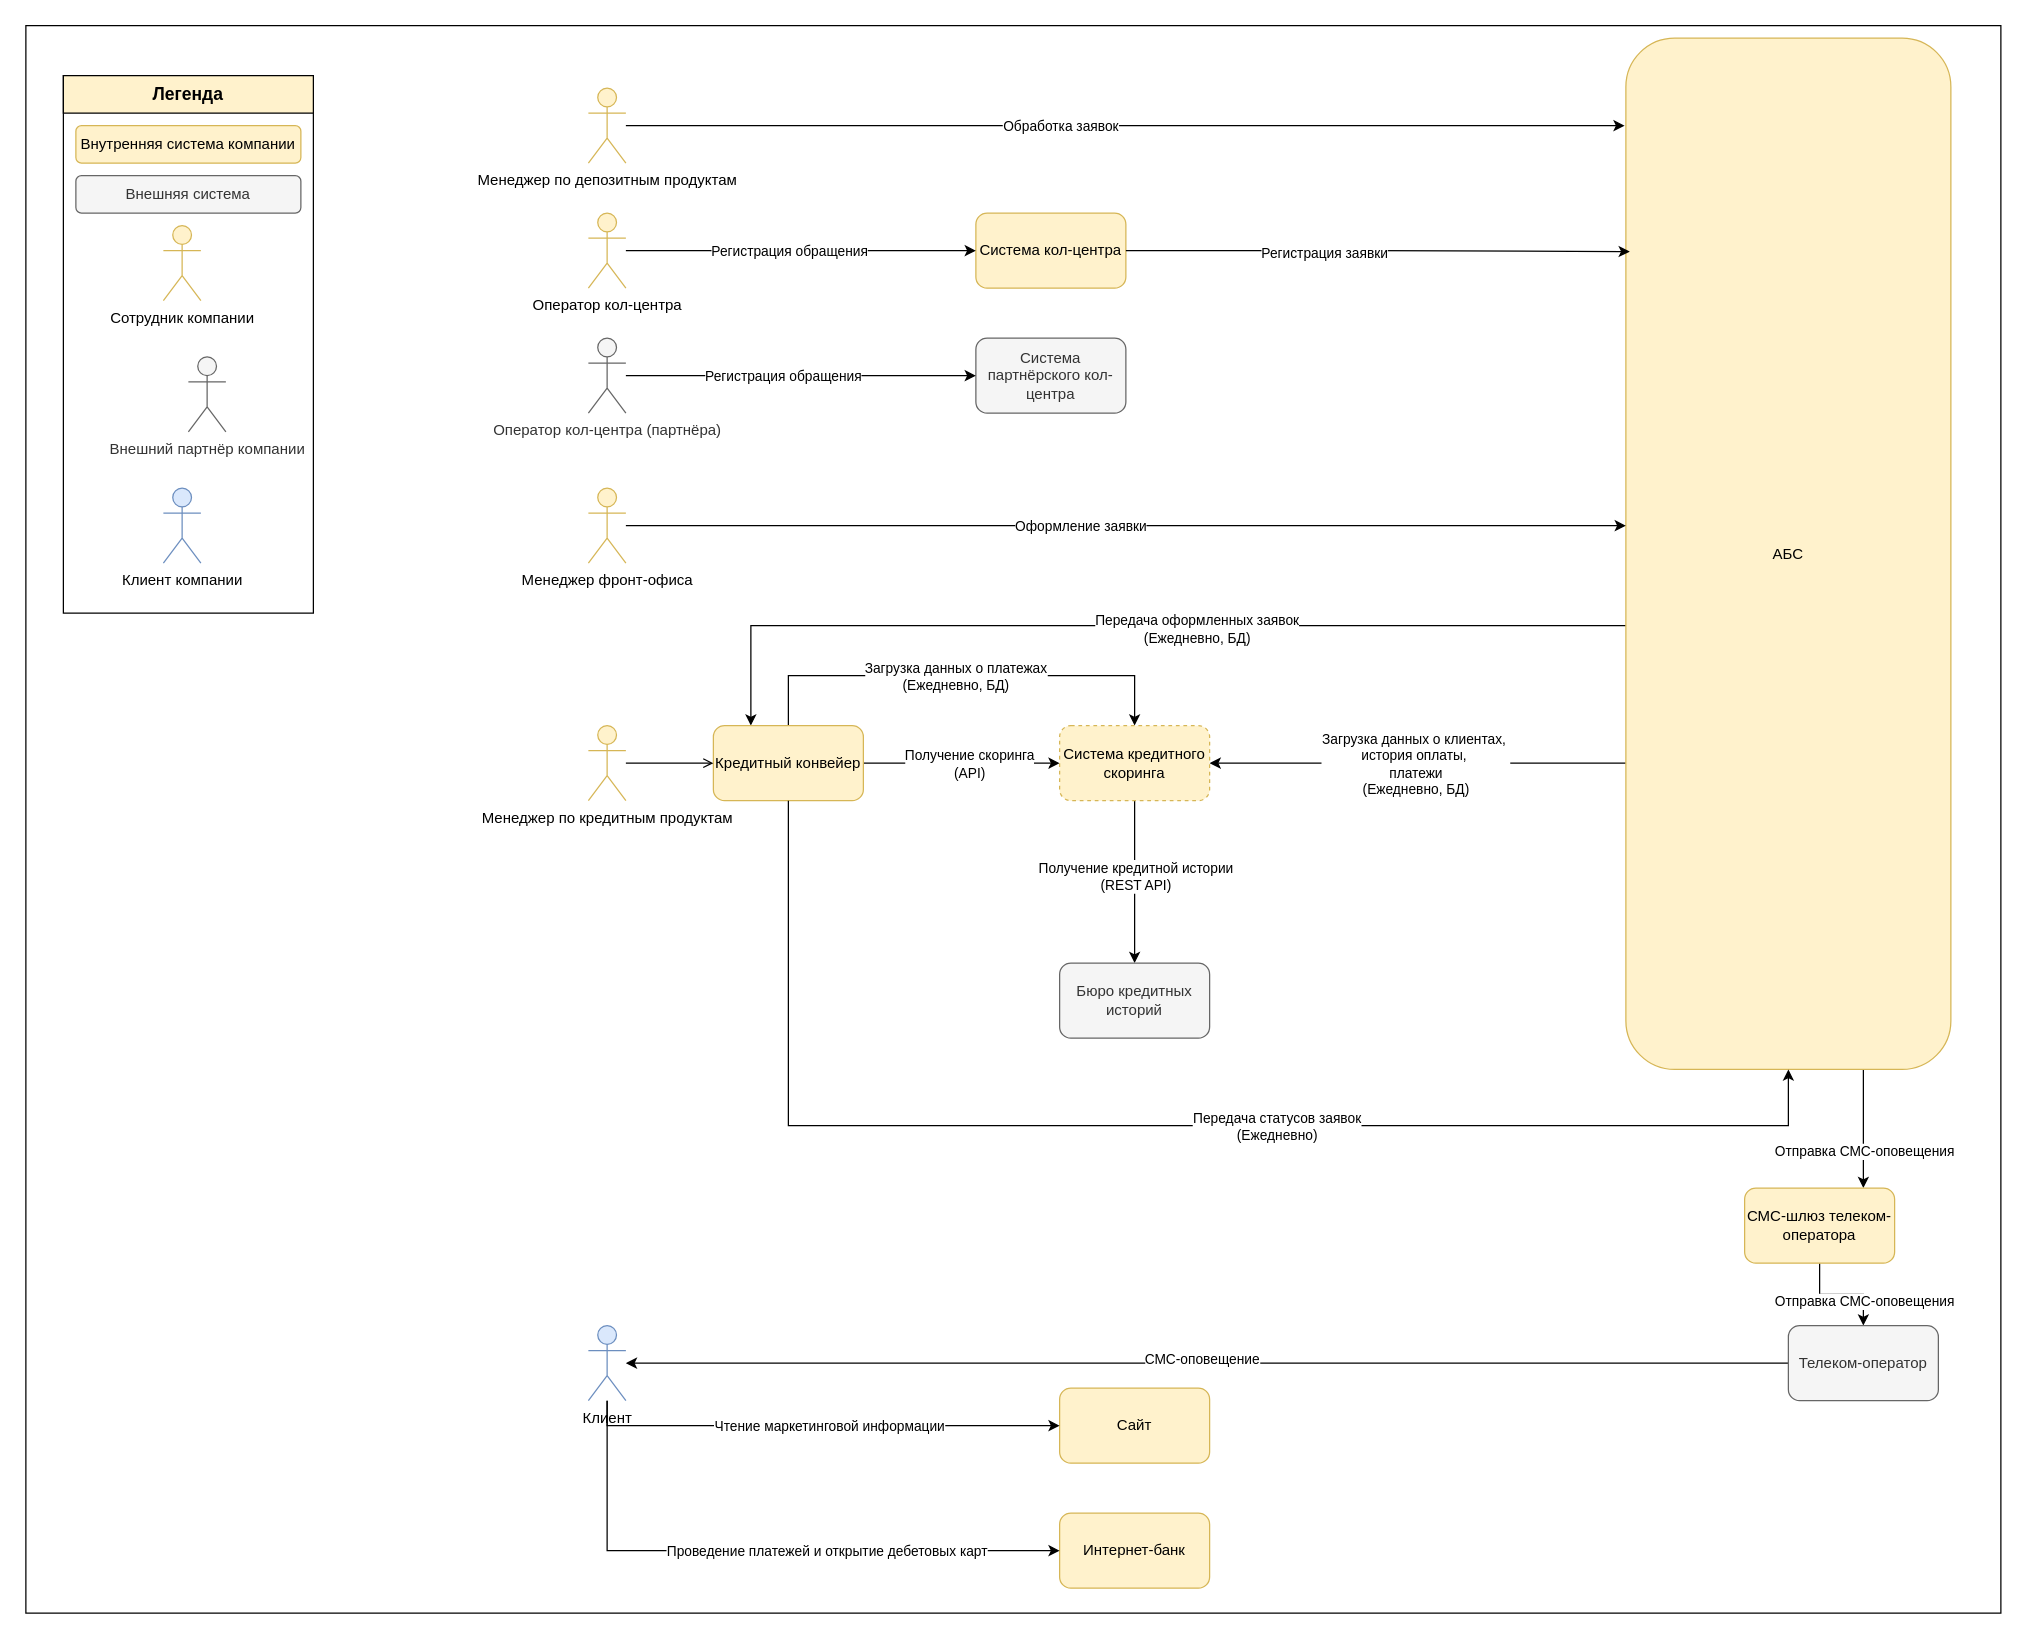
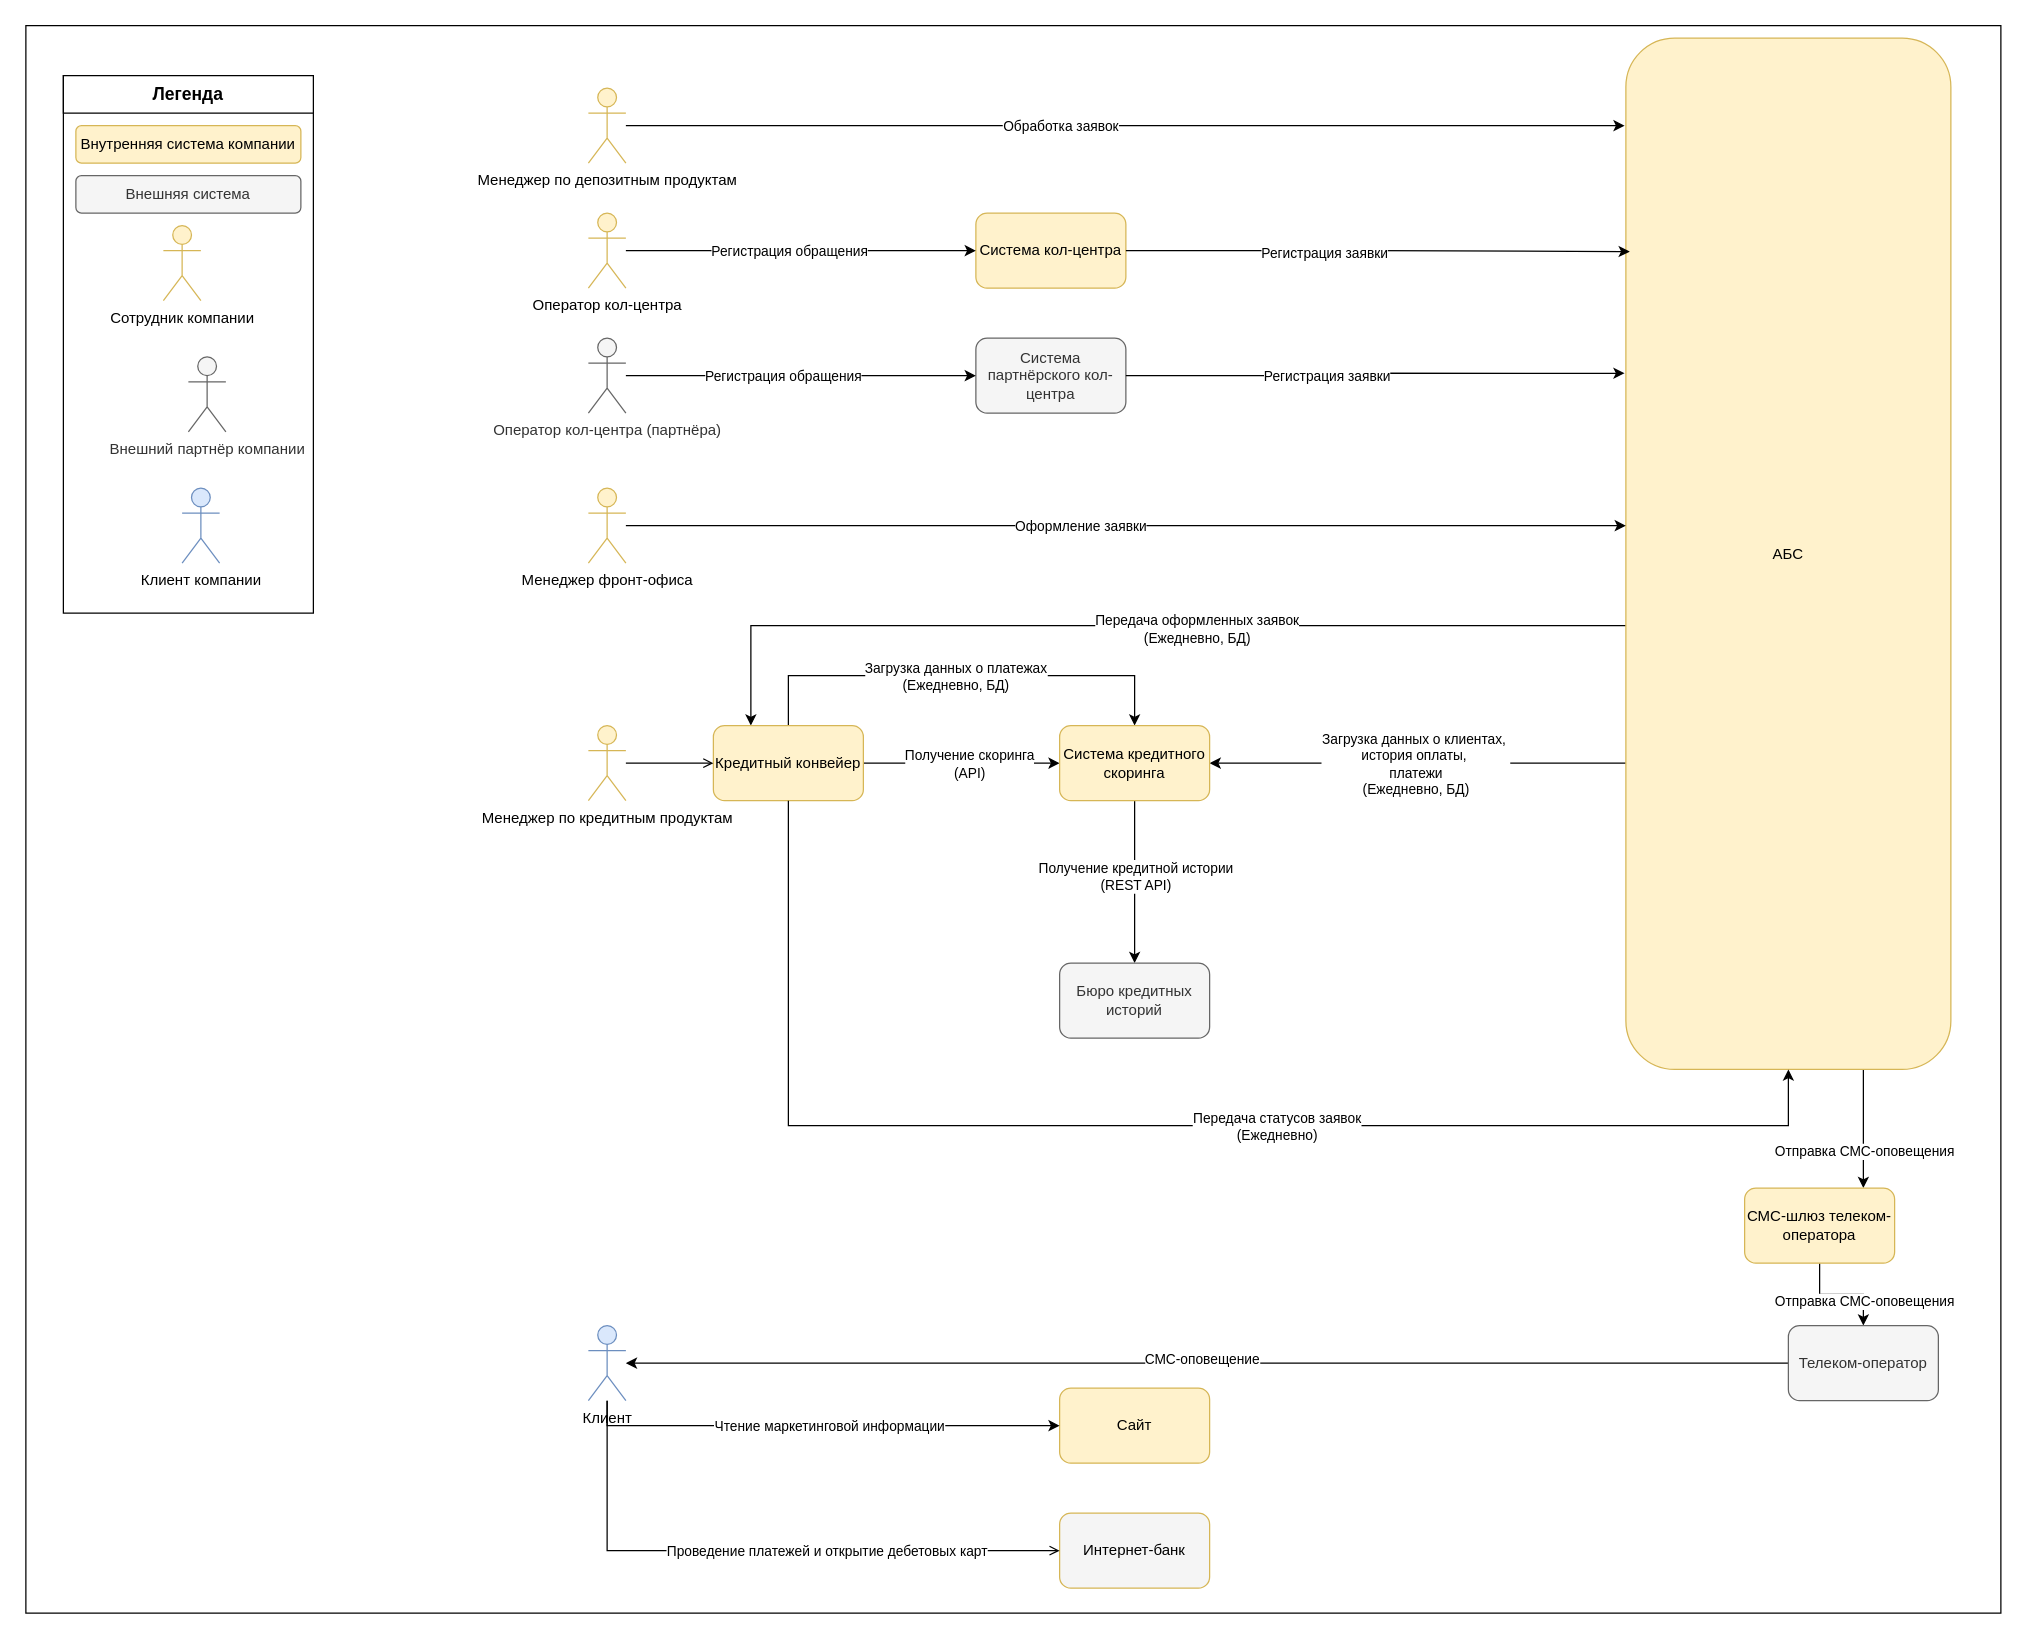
node "Легенда": fillcolor #fff2cc -> #ffffff
edge "Система партнёрского кол-центра" -> "АБС": added, label "Регистрация заявки"
node "Клиент компании": moved (182, 526) -> (201, 526)
node "Система кредитного скоринга": style dashed -> solid
edge "Клиент" -> "Интернет-банк": arrowhead classic -> open
node "Интернет-банк": fillcolor #fff2cc -> #f5f5f5
